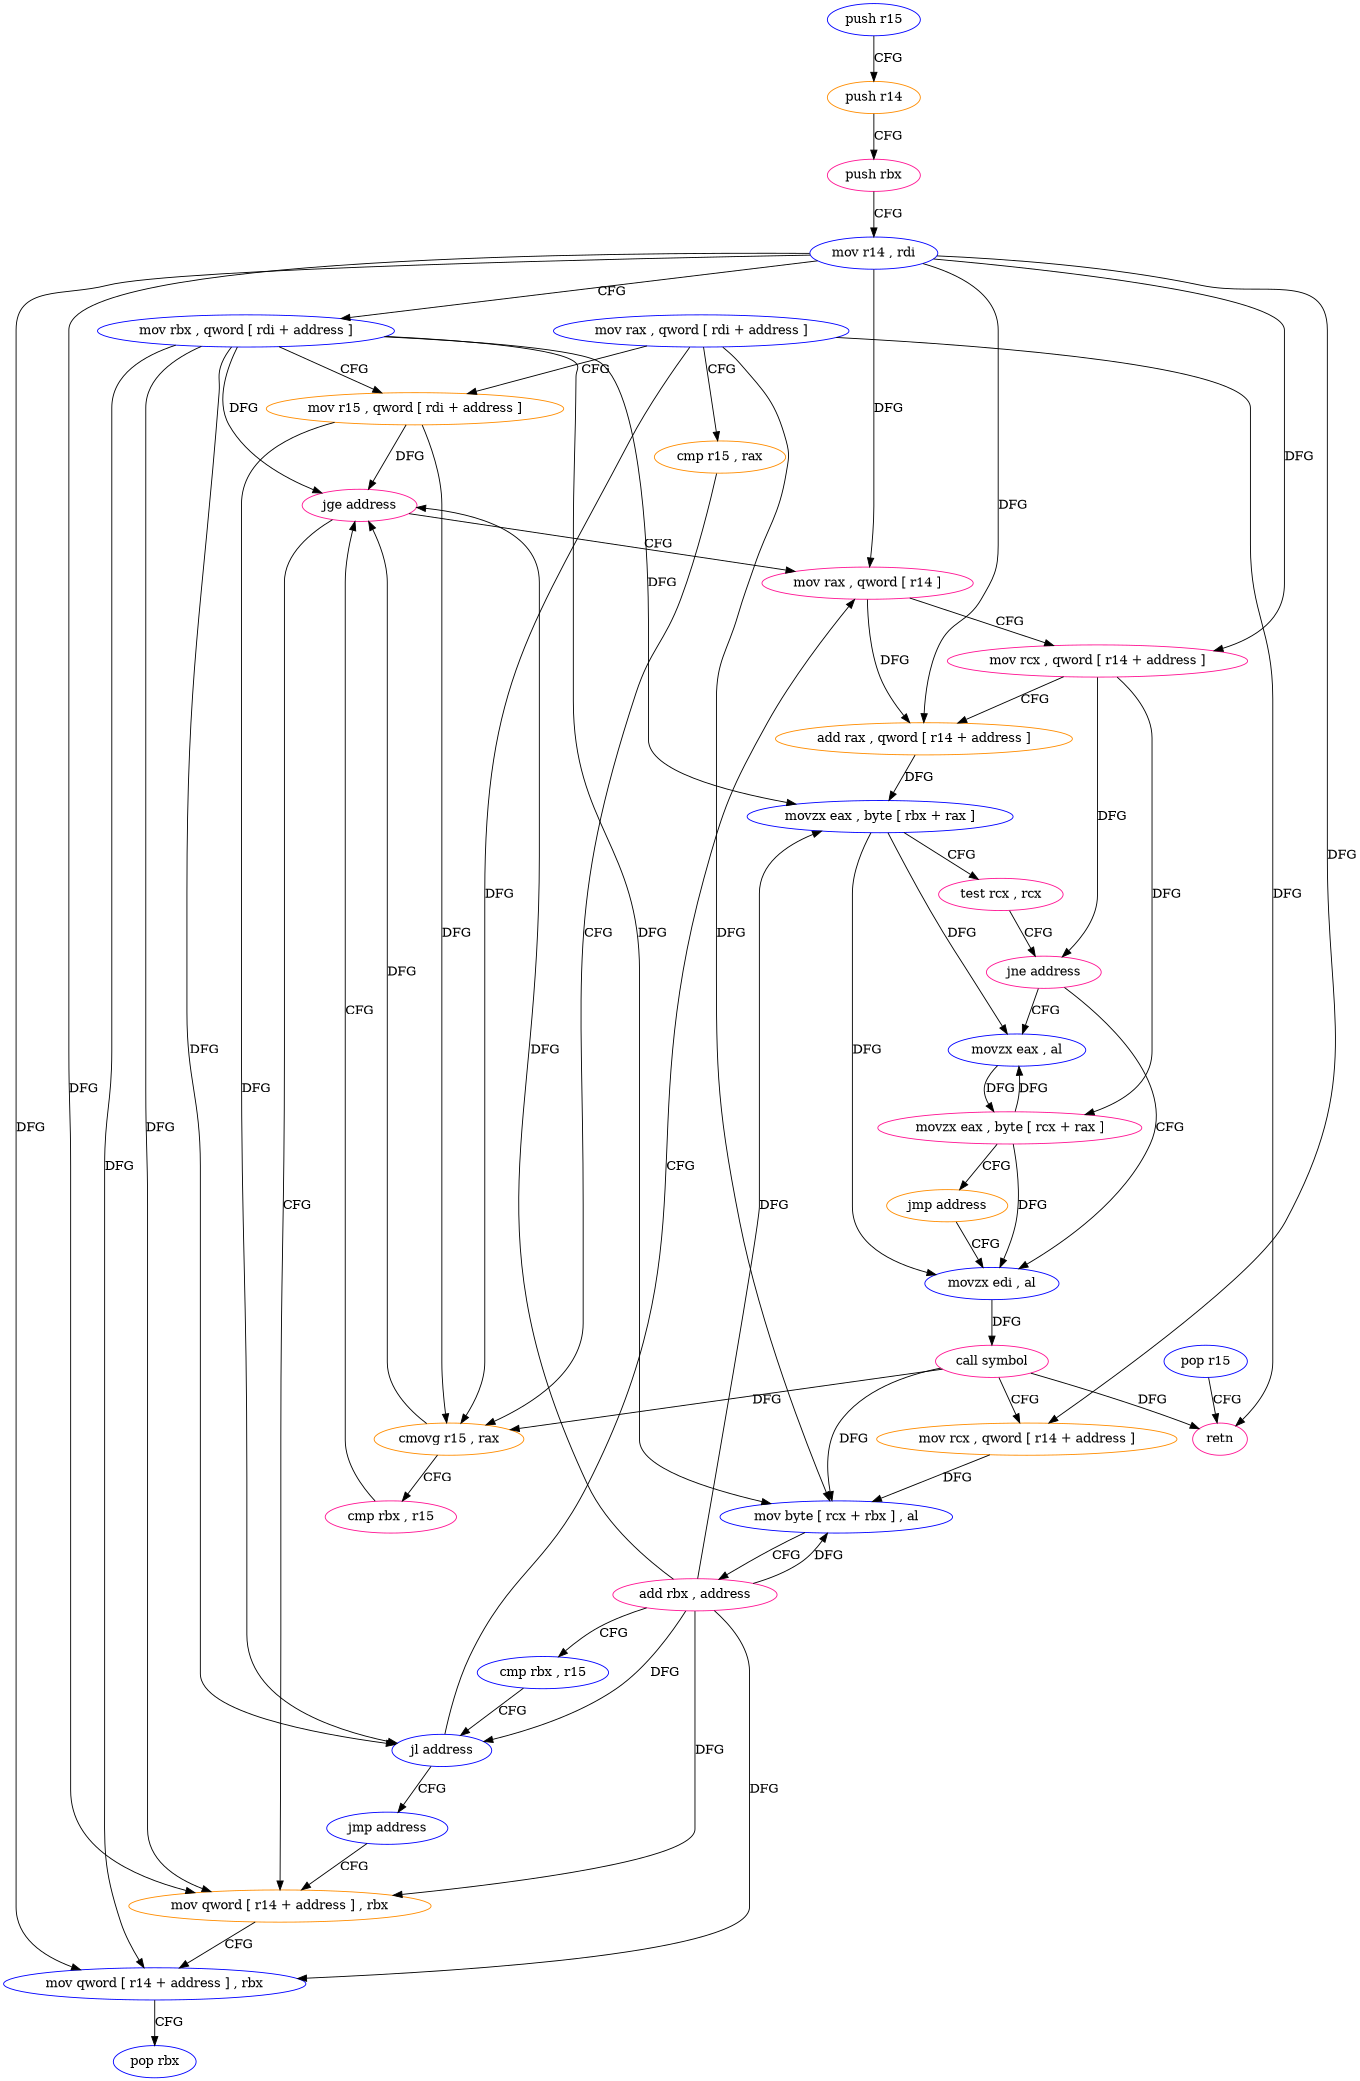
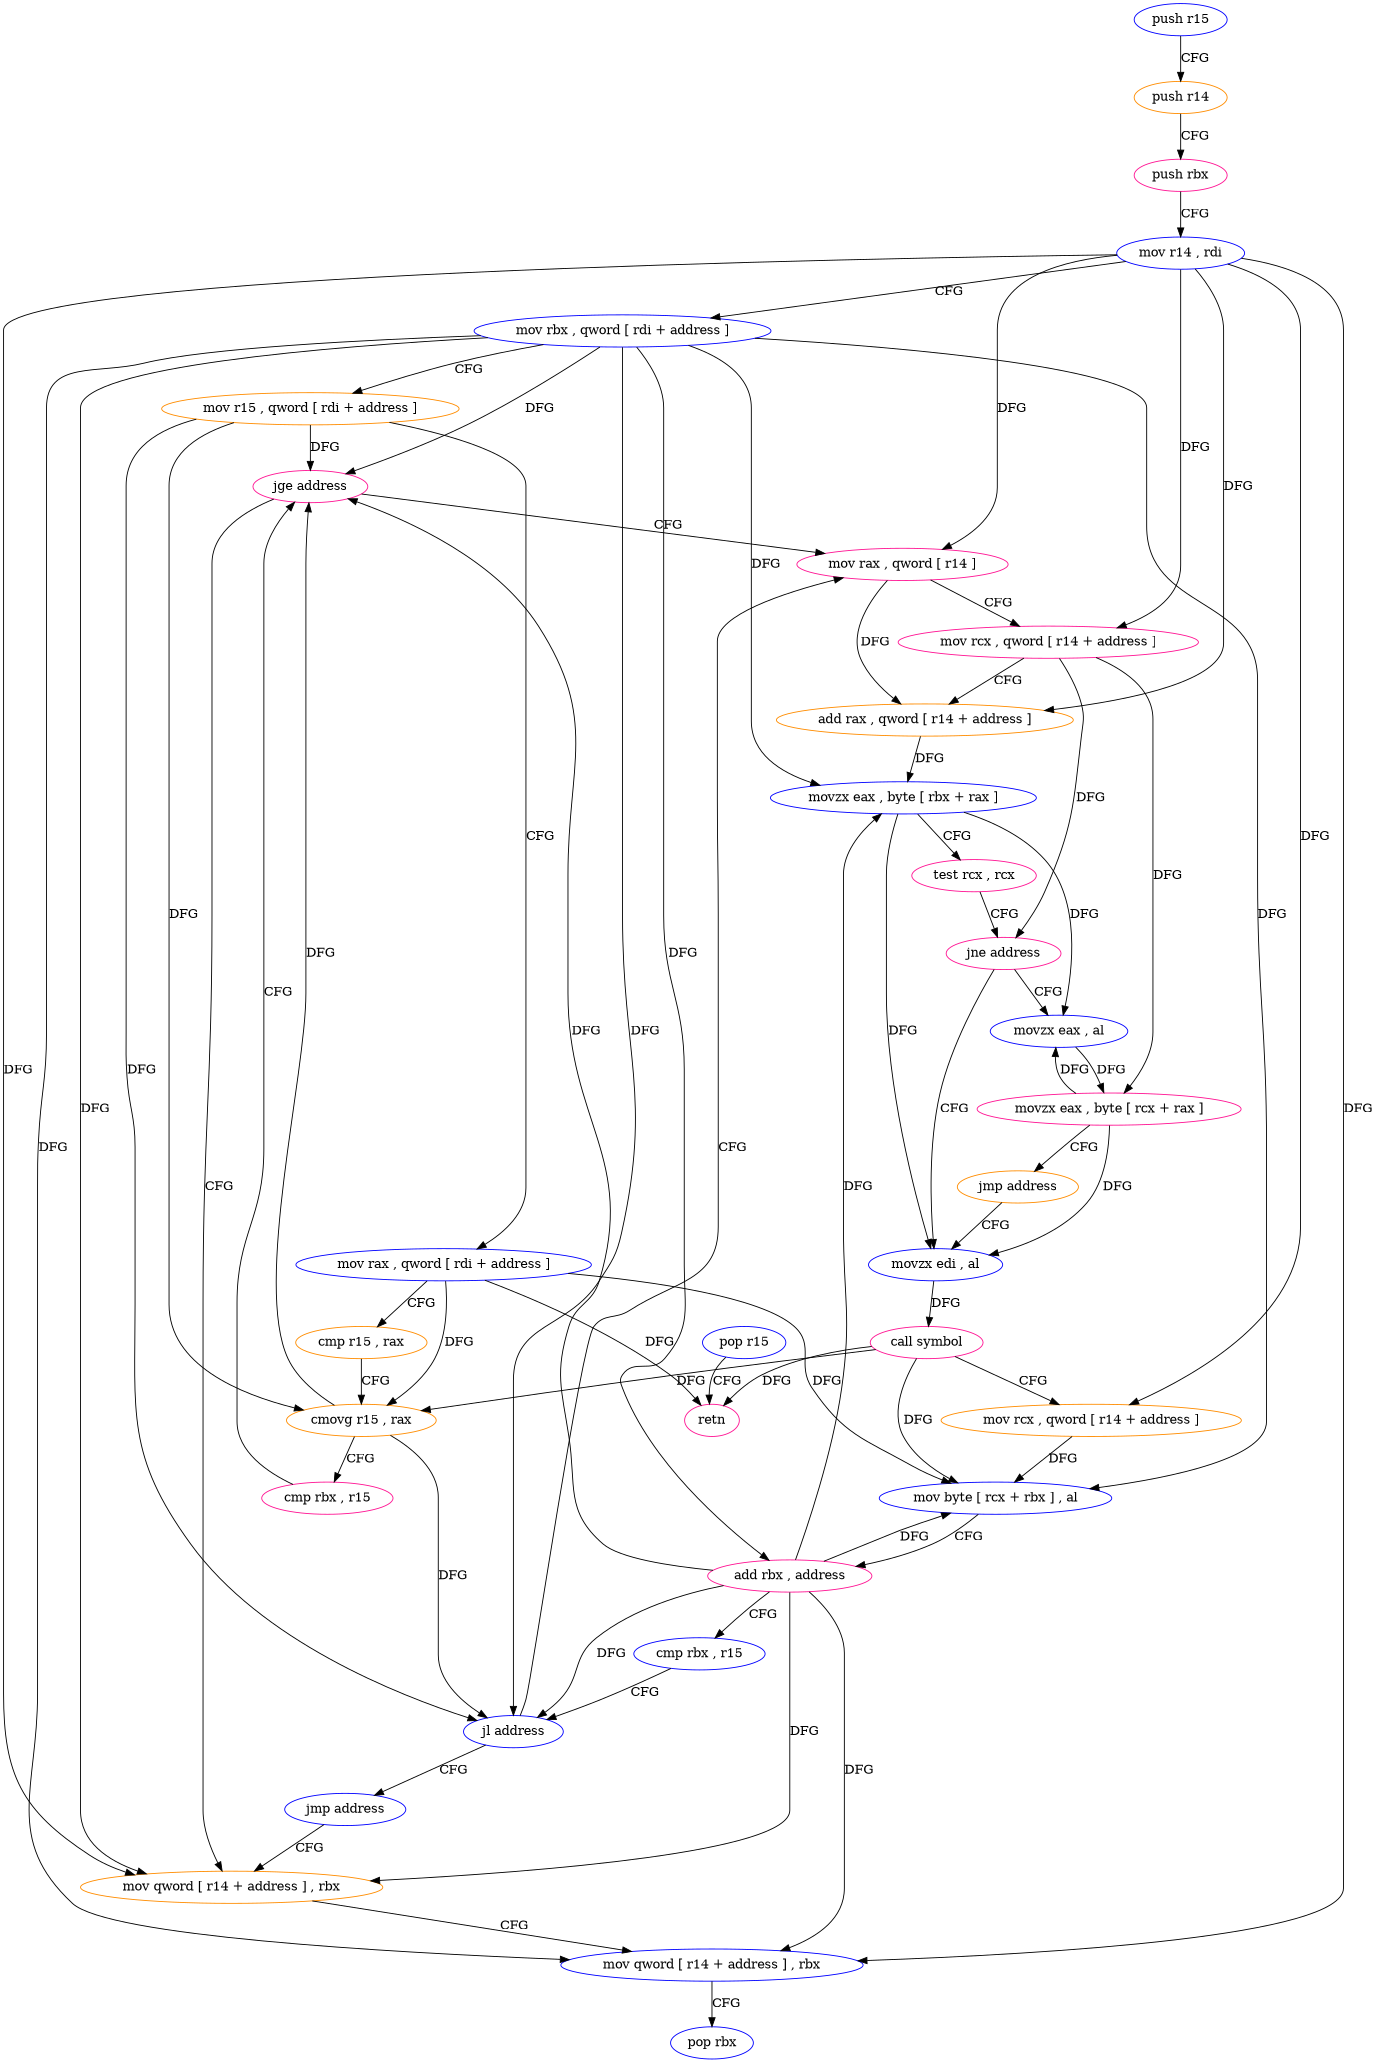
edge "mov rax , qword [ rdi + address ]" -> "mov r15 , qword [ rdi + address ]": reversed
edge "mov rbx , qword [ rdi + address ]" -> "add rbx , address": added, label "DFG"
edge "cmovg r15 , rax" -> "jl address": added, label "DFG"
